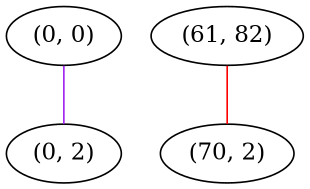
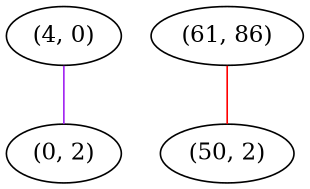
node "(0, 0)": label "(0, 0)" -> "(4, 0)"
node "(61, 82)": label "(61, 82)" -> "(61, 86)"
node "(70, 2)": label "(70, 2)" -> "(50, 2)"
